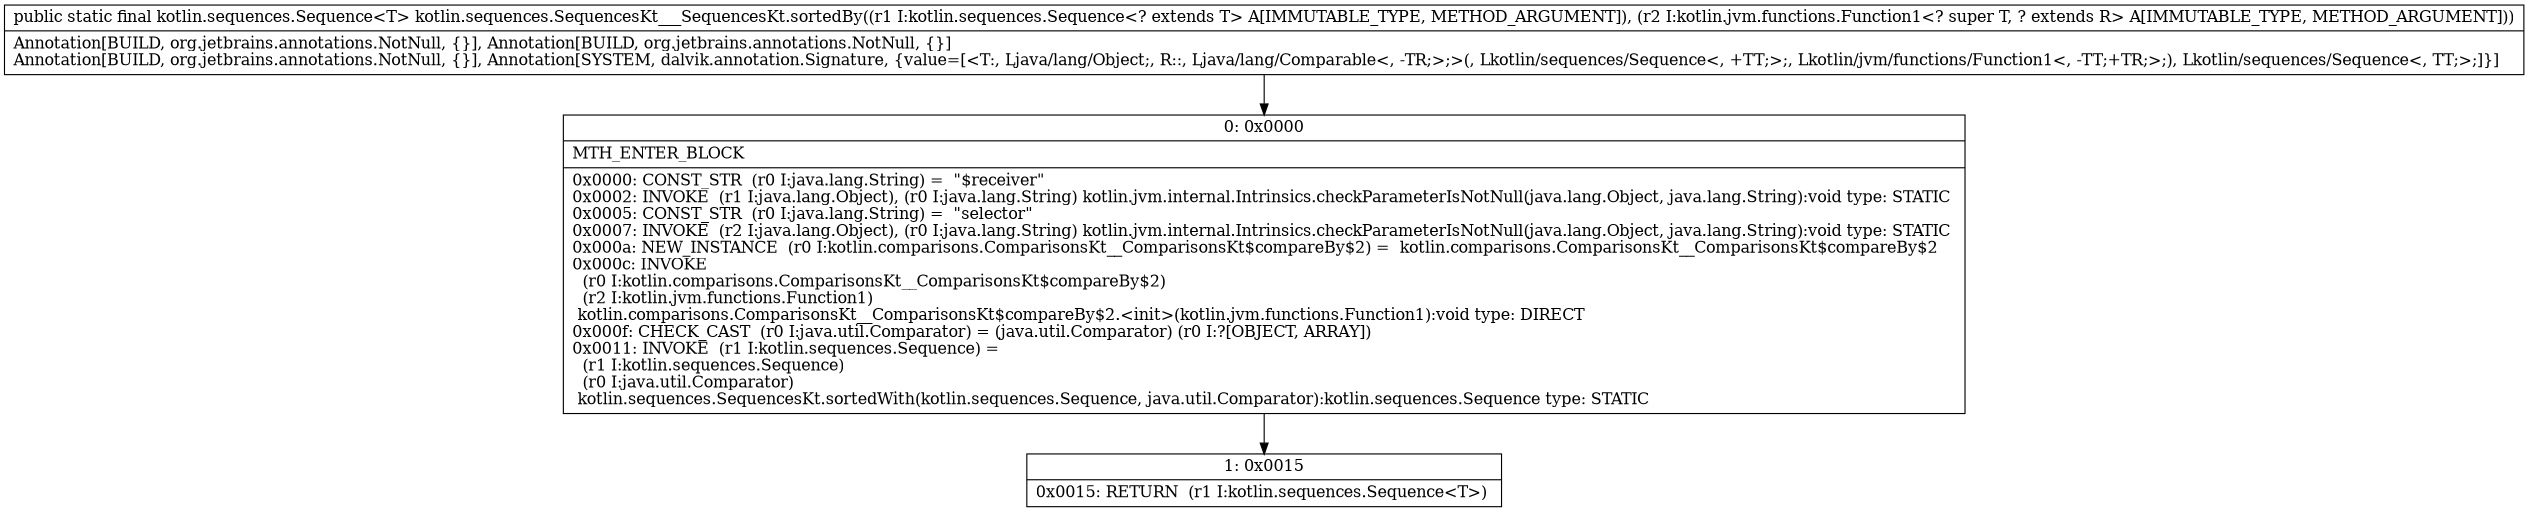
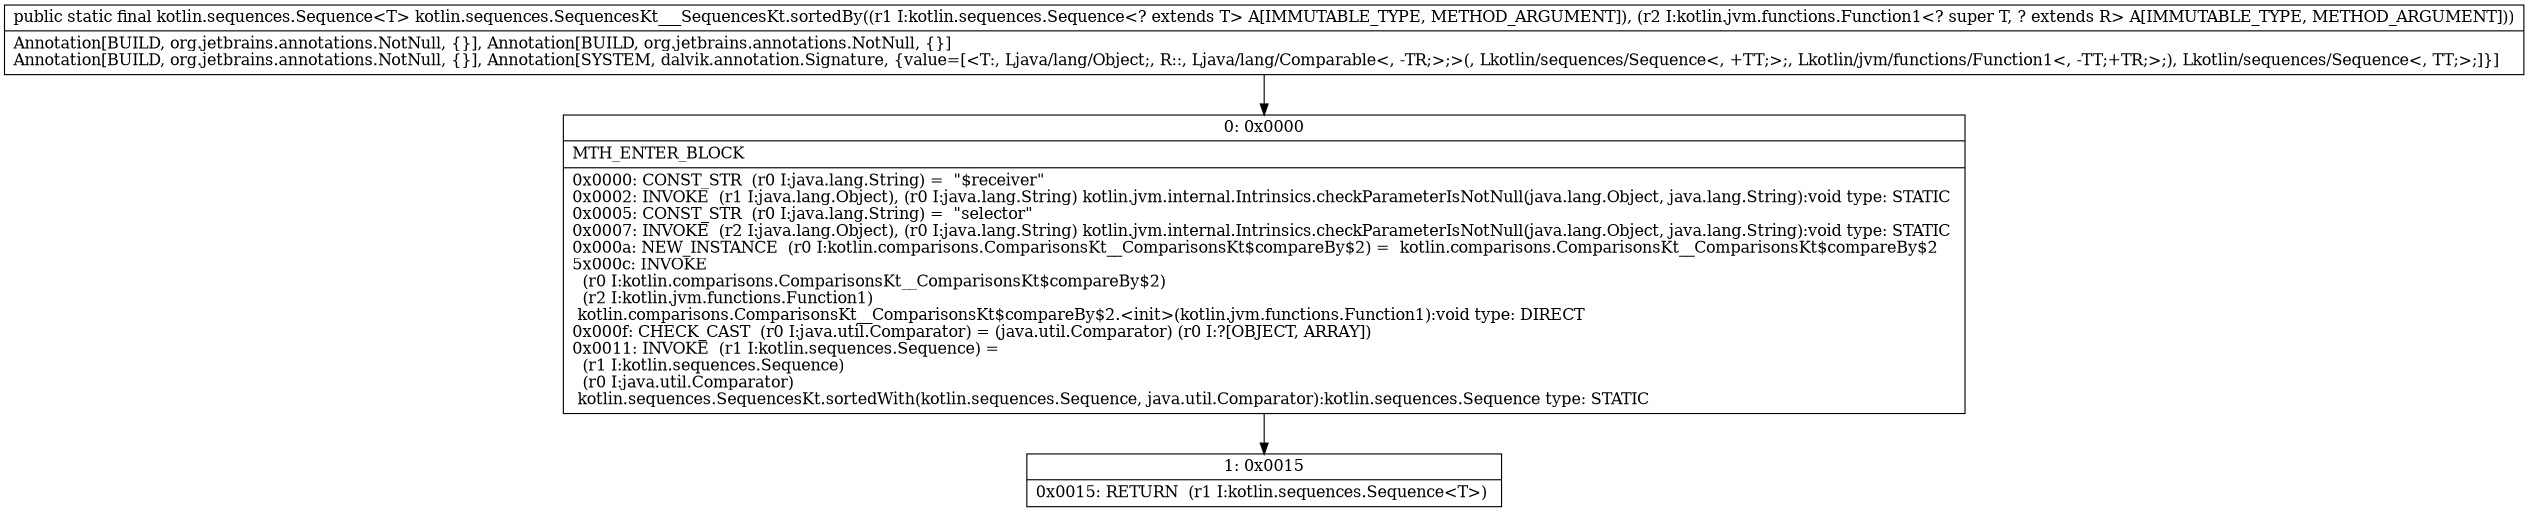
node "0: 0x0000": text "0x000c: INVOKE" -> "5x000c: INVOKE"
